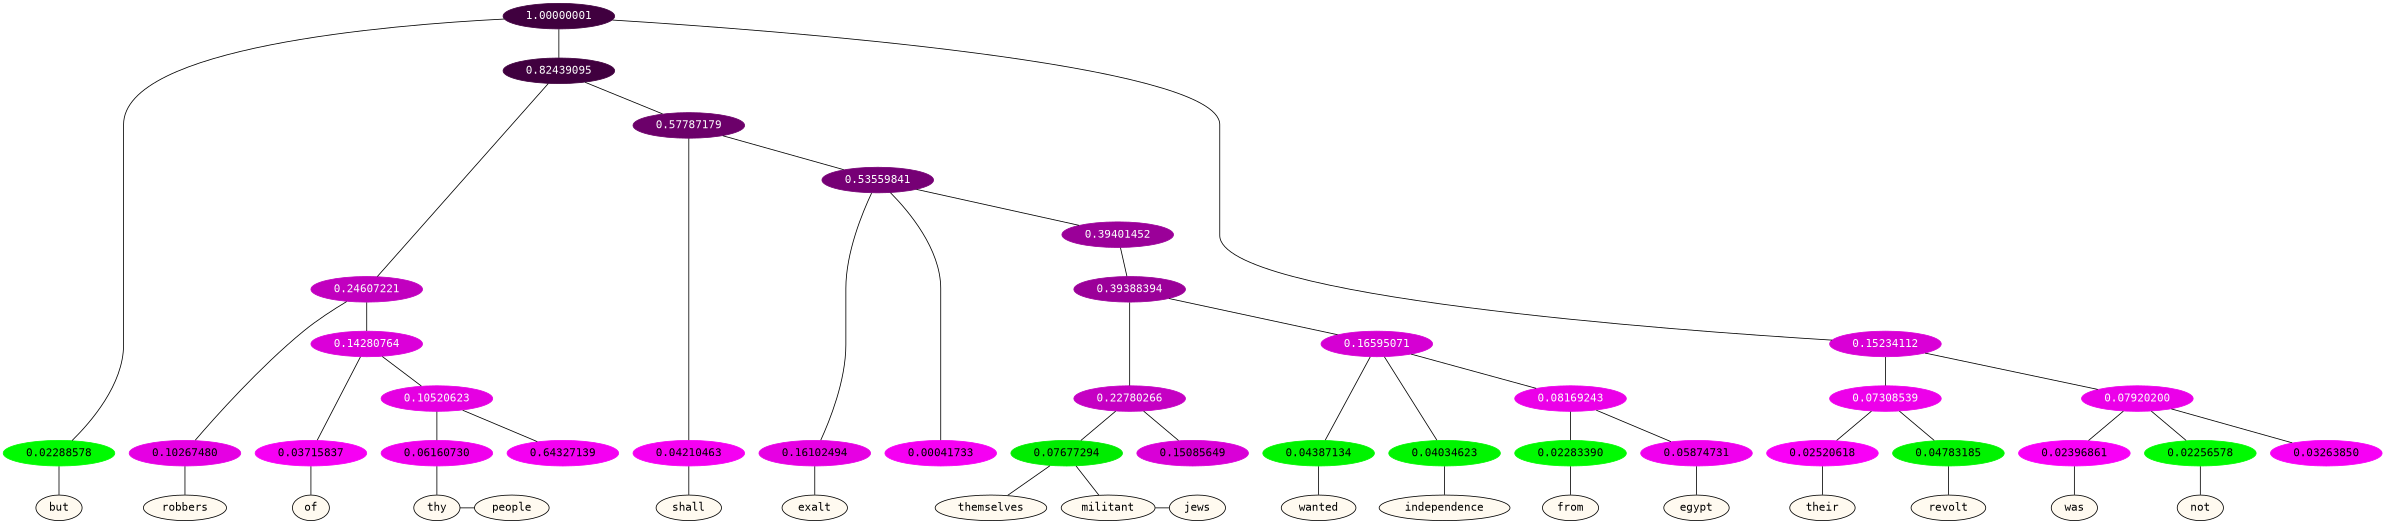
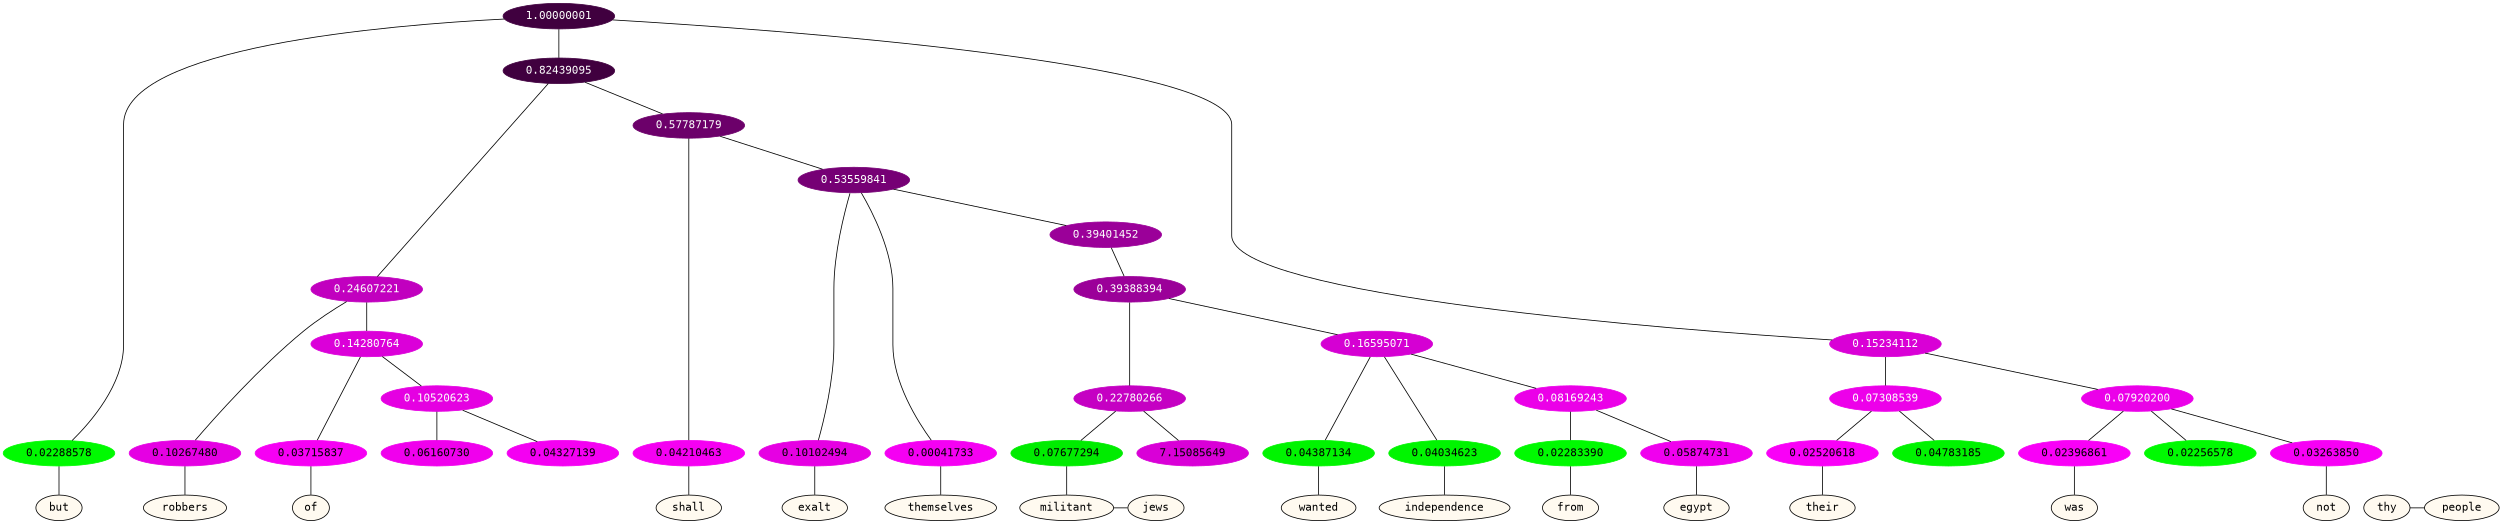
node "0.64327139": label "0.64327139" -> "0.04327139"
node "0.16102494": label "0.16102494" -> "0.10102494"
node "0.15085649": label "0.15085649" -> "7.15085649"
edge "0.06160730" -- "thy": removed
edge "0.07677294" -- "themselves": now "0.00041733" -- "themselves"
edge "0.02256578" -- "not": now "0.03263850" -- "not"
node "revolt": removed
